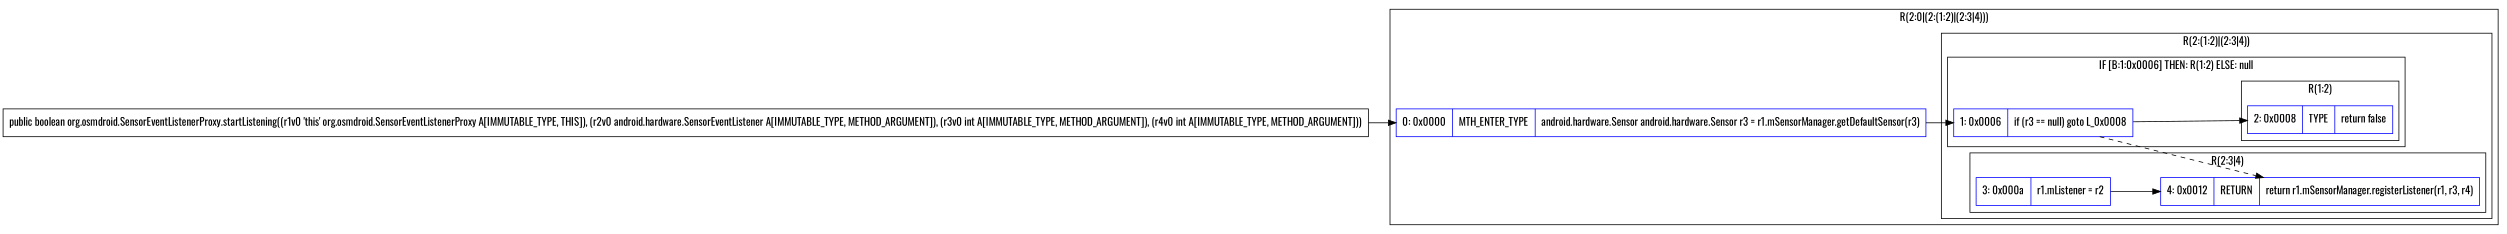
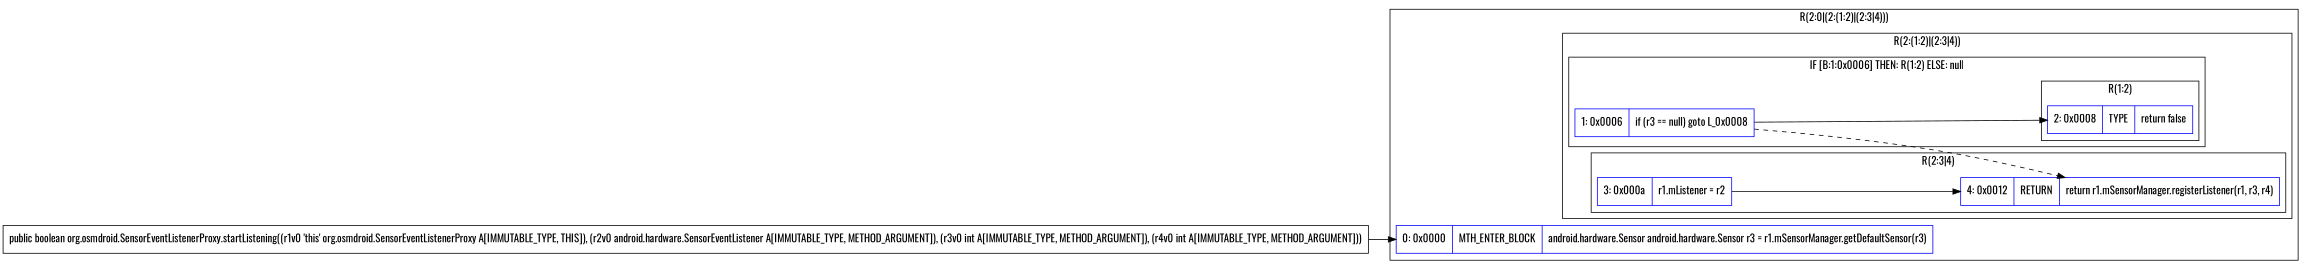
node "0: 0x0000": text "MTH_ENTER_TYPE" -> "MTH_ENTER_BLOCK"
edge "0: 0x0000" -> "1: 0x0006": removed
